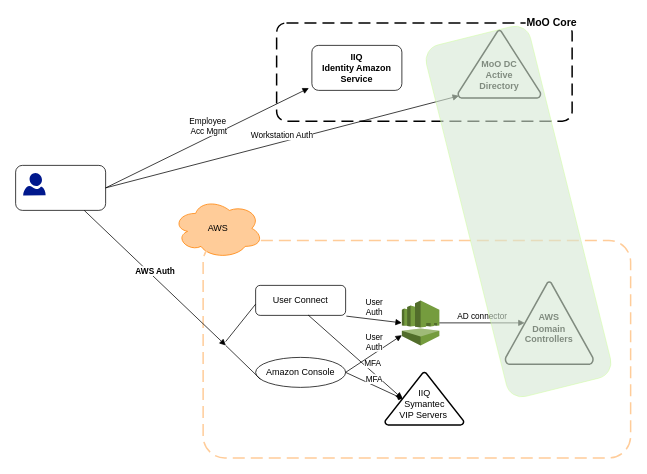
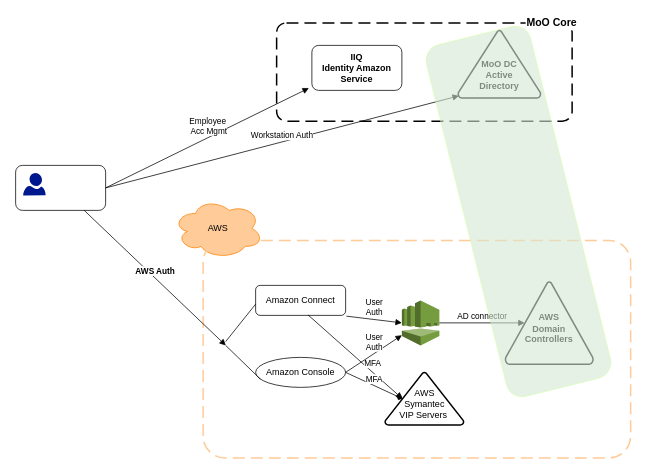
node "User Connect": label "User Connect" -> "Amazon Connect"
node "IIQ Symantec VIP Servers": label "IIQ Symantec VIP Servers" -> "AWS Symantec VIP Servers"
